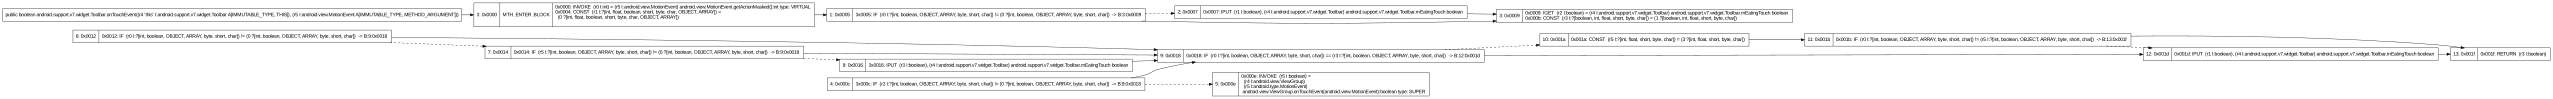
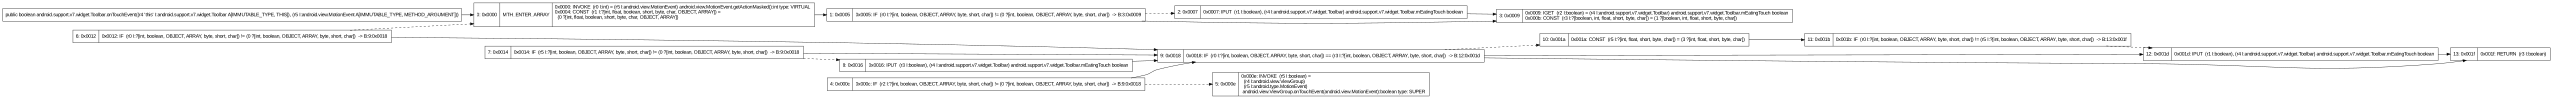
node "0: 0x0000": text "MTH_ENTER_BLOCK" -> "MTH_ENTER_ARRAY"
edge "11: 0x001b" -> "13: 0x001f": now "9: 0x0018" -> "13: 0x001f"
edge "6: 0x0012" -> "7: 0x0014": now "6: 0x0012" -> "0: 0x0000"
